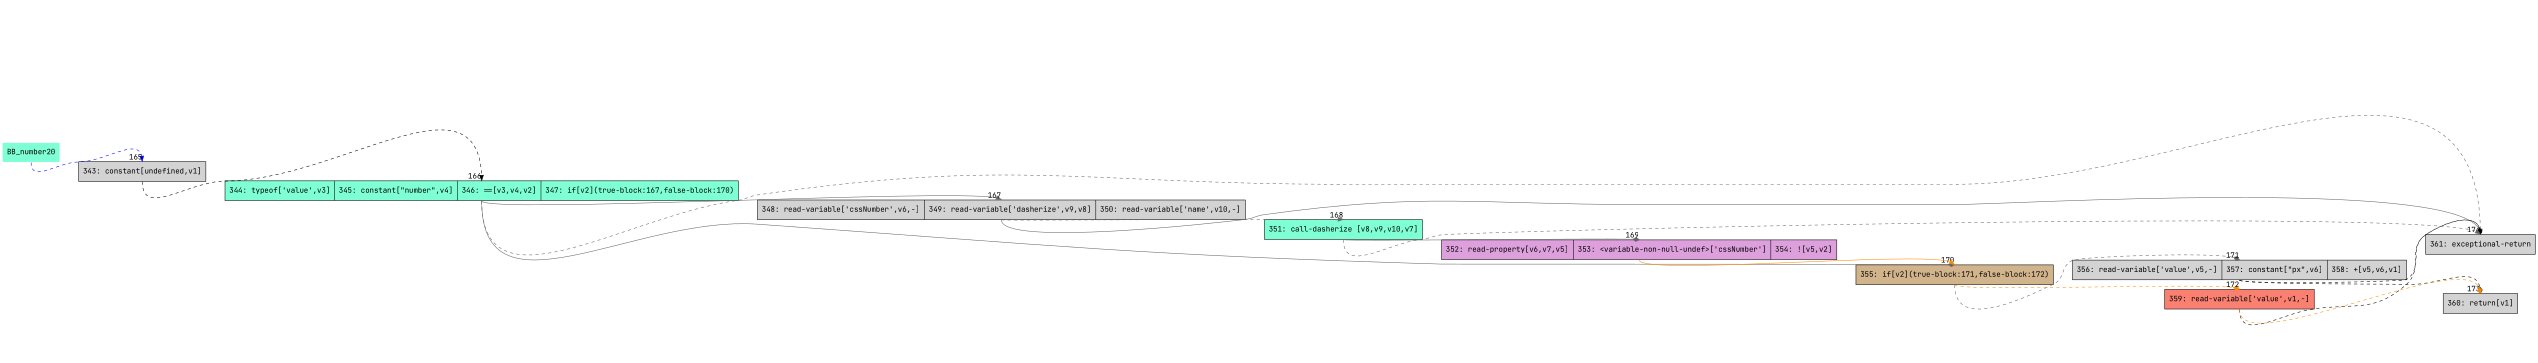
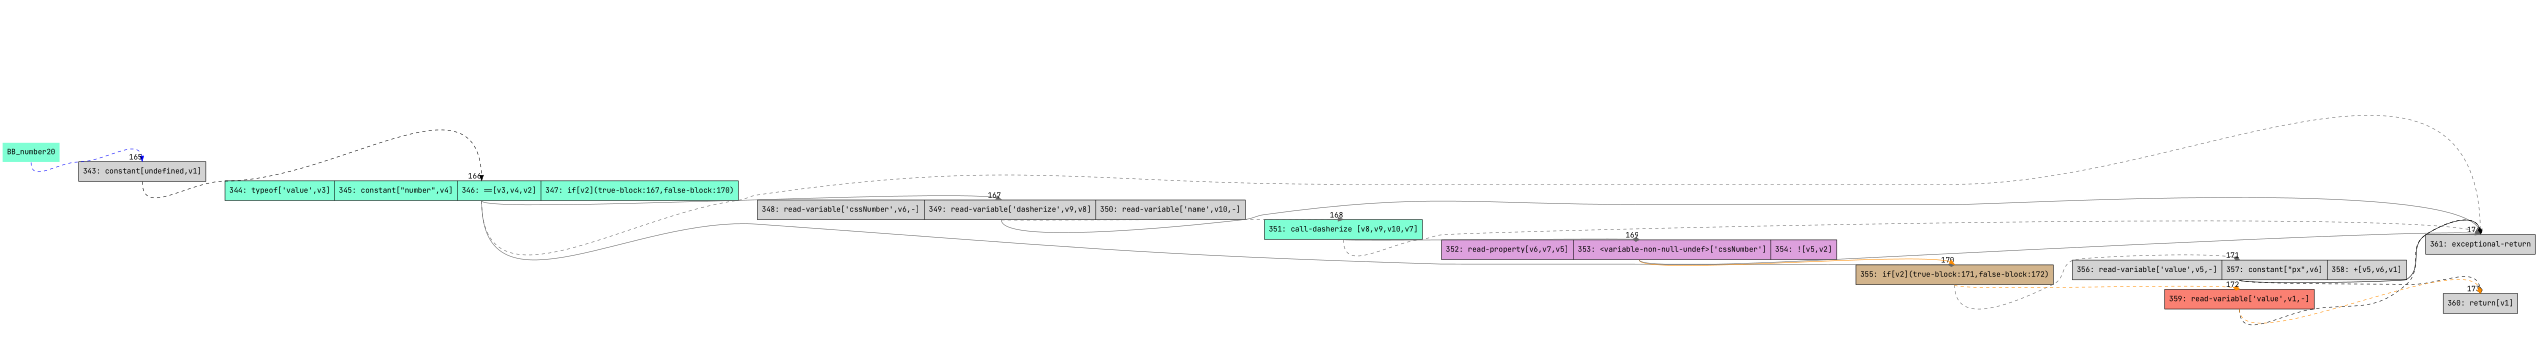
edge "352: read-property[v6,v7,v5]" -> "361: exceptional-return": added
edge "356: read-variable['value',v5,-]" -> "361: exceptional-return": style dashed -> solid
